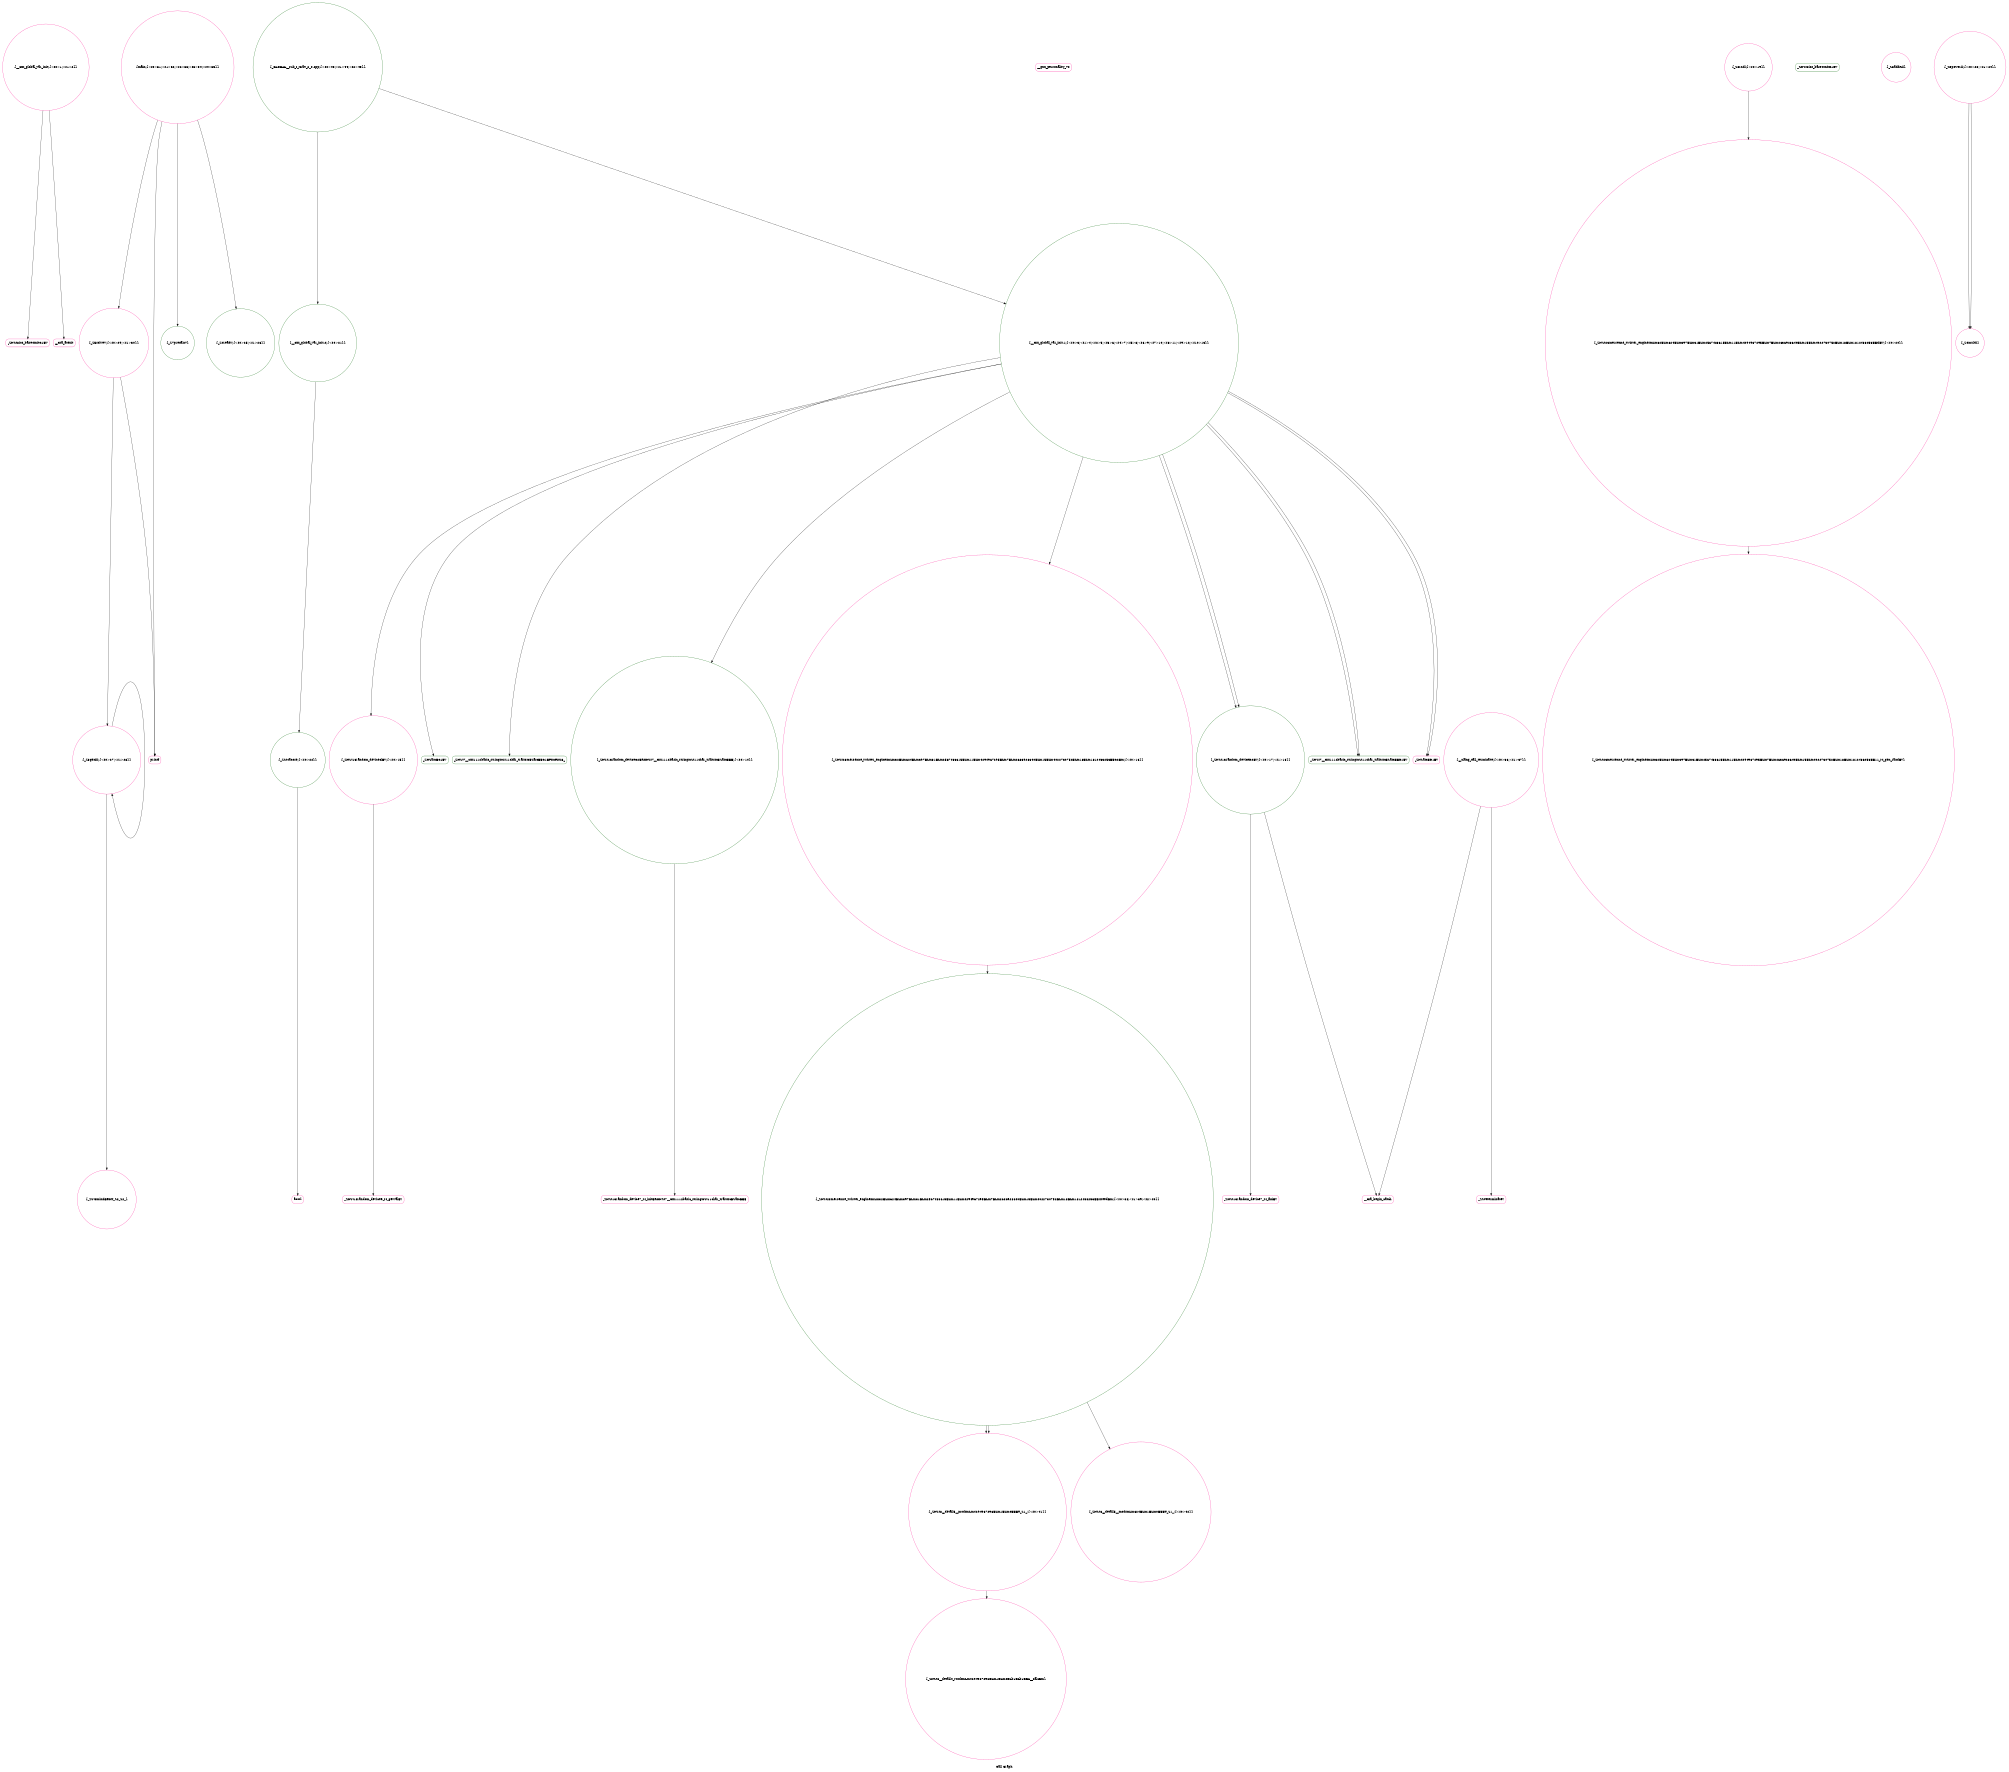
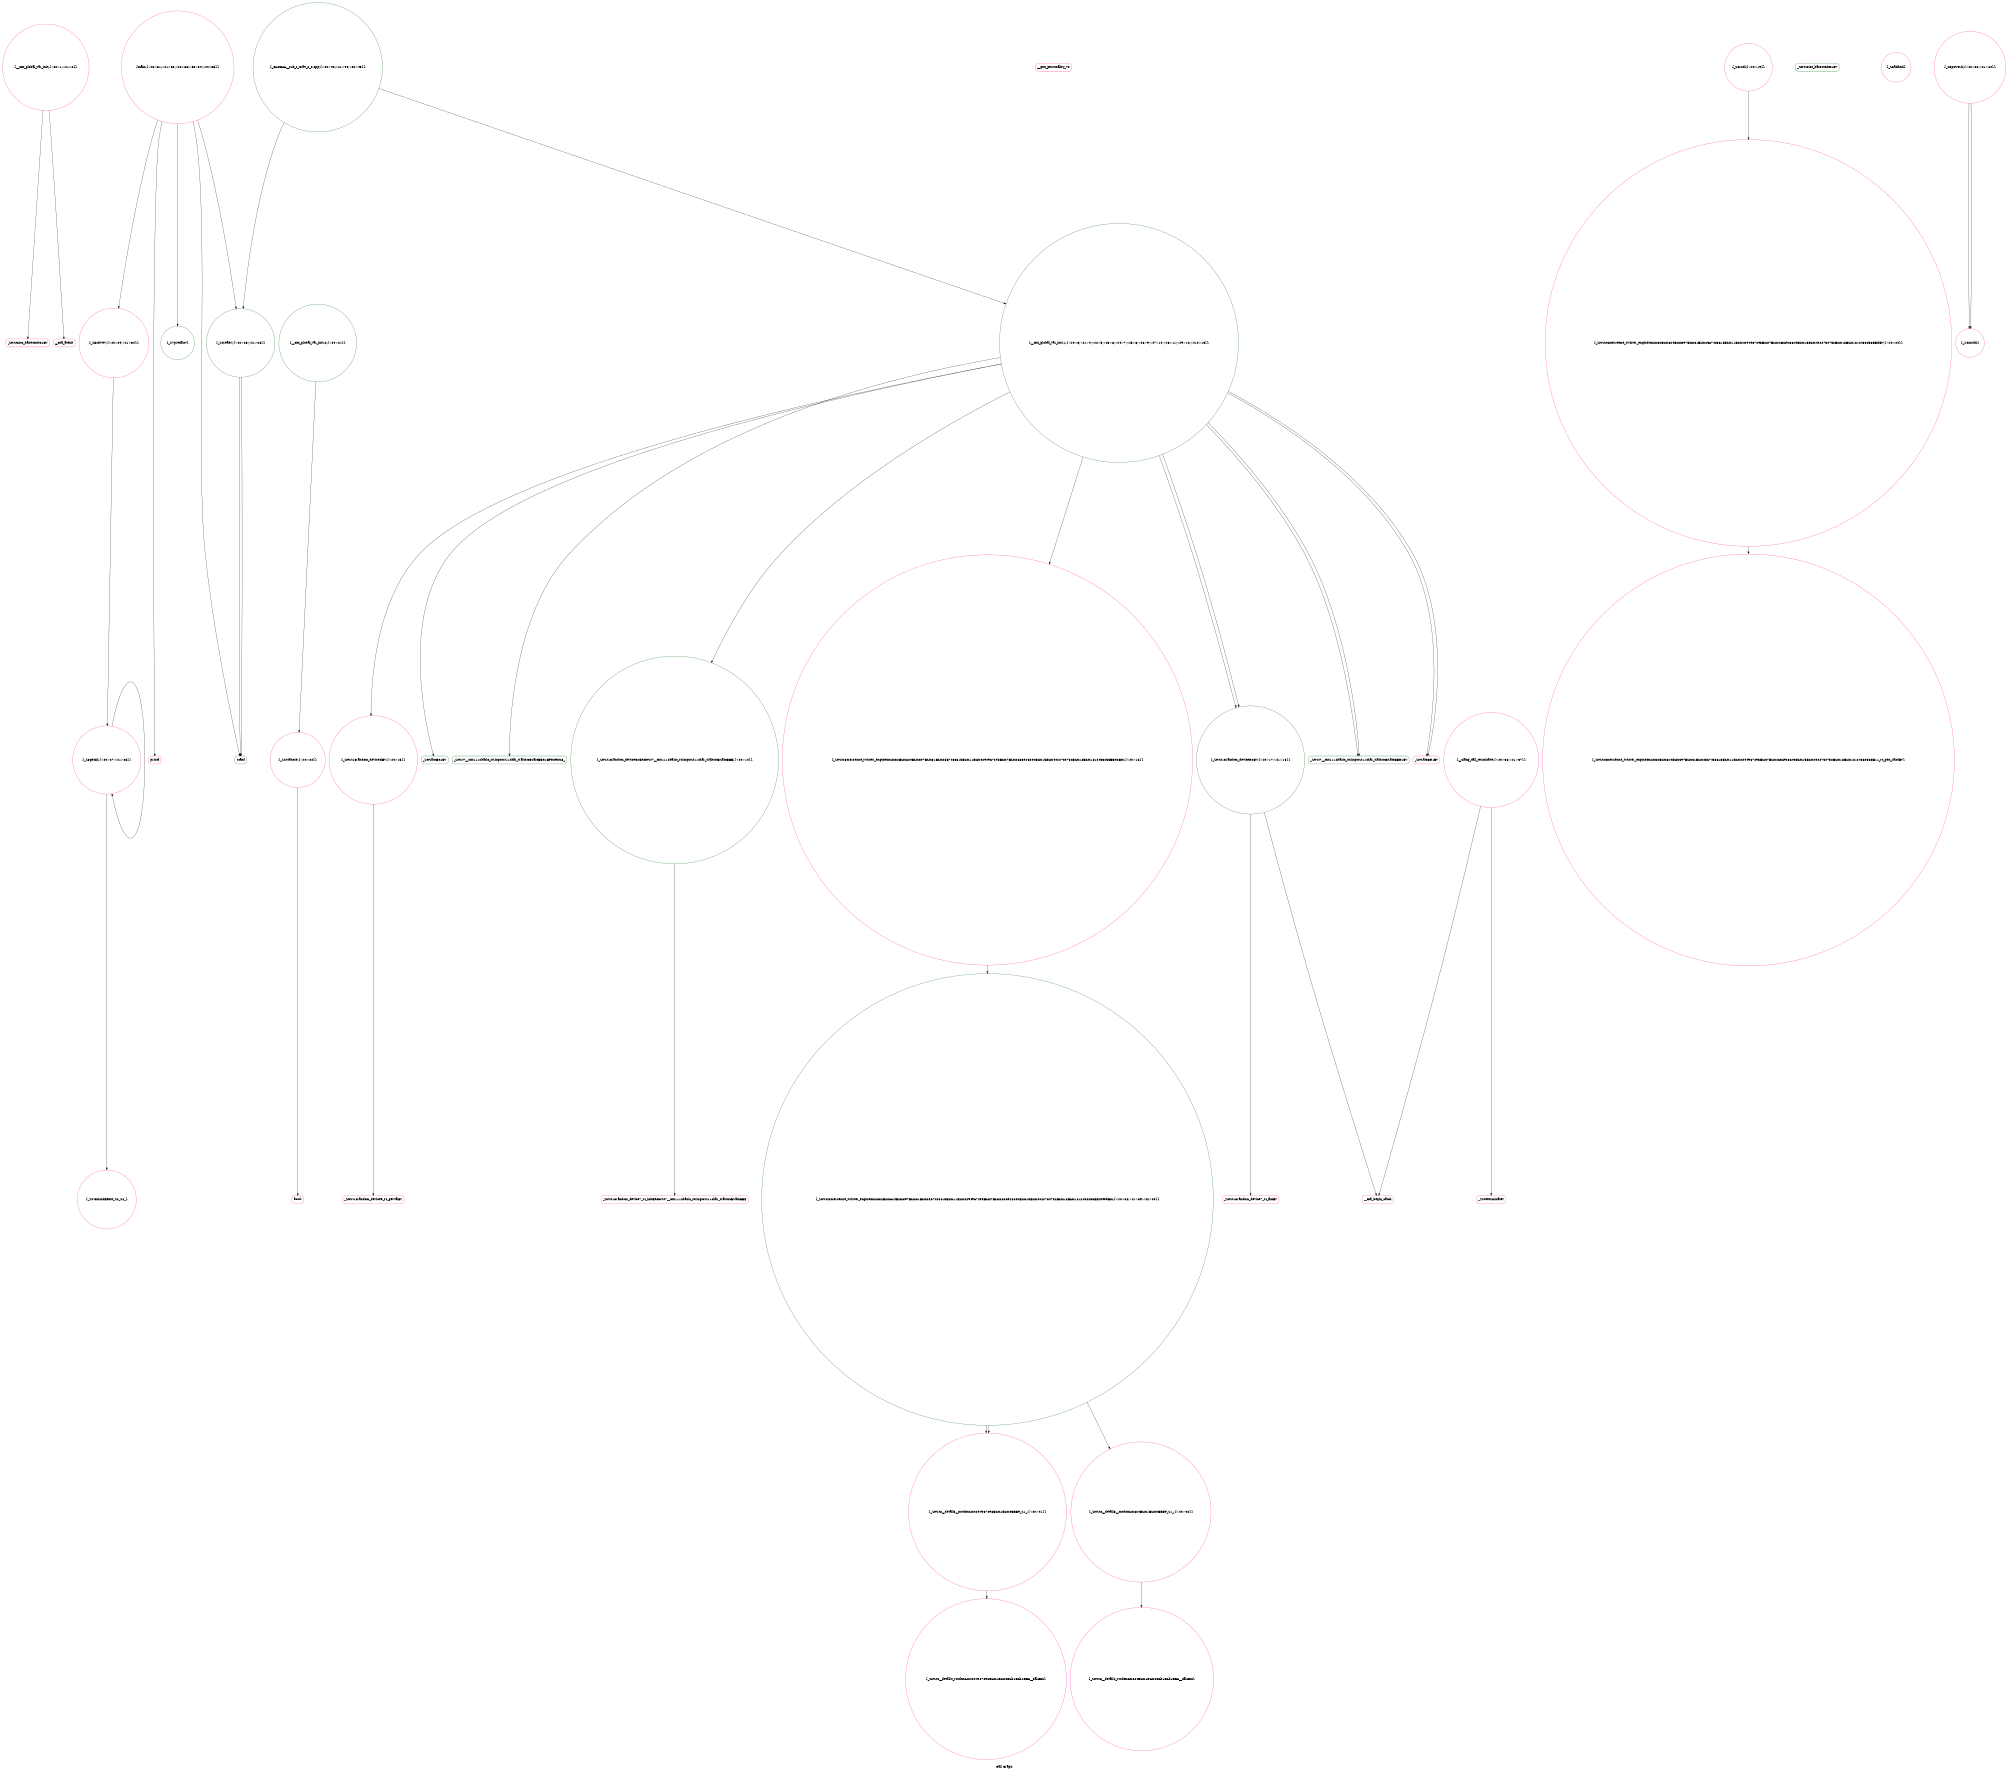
edge "{_GLOBAL__sub_I_XraY_2_0.cpp|{<s0>43|<s1>44|<s2>45}}" -> "{__cxx_global_var_init.2|{<s0>21}}": now "{_GLOBAL__sub_I_XraY_2_0.cpp|{<s0>43|<s1>44|<s2>45}}" -> "{_Z4readv|{<s0>25|<s1>26}}"
edge "{_Z5solvev|{<s0>29|<s1>30}}" -> "printf": removed
node "scanf": added
node "{_ZSt4acose|{<s0>22}}": color darkgreen -> deeppink
node "{_ZNSt8__detail4_ModImLm624ELm1ELm0ELb1ELb1EE6__calcEm}": added
